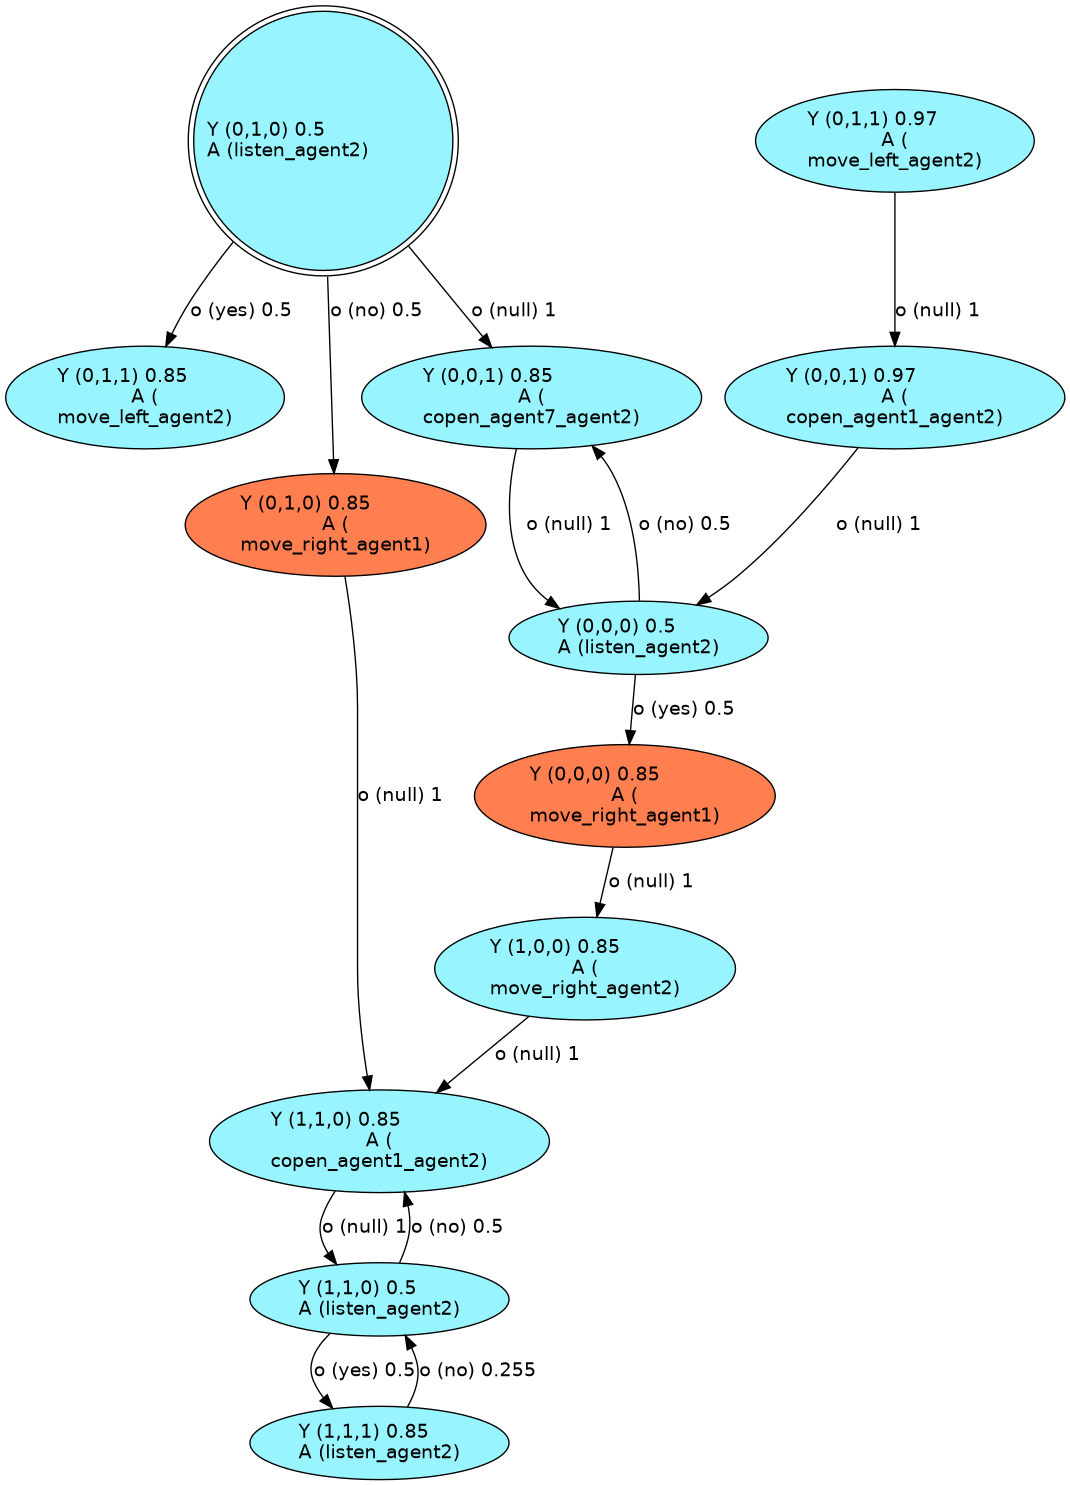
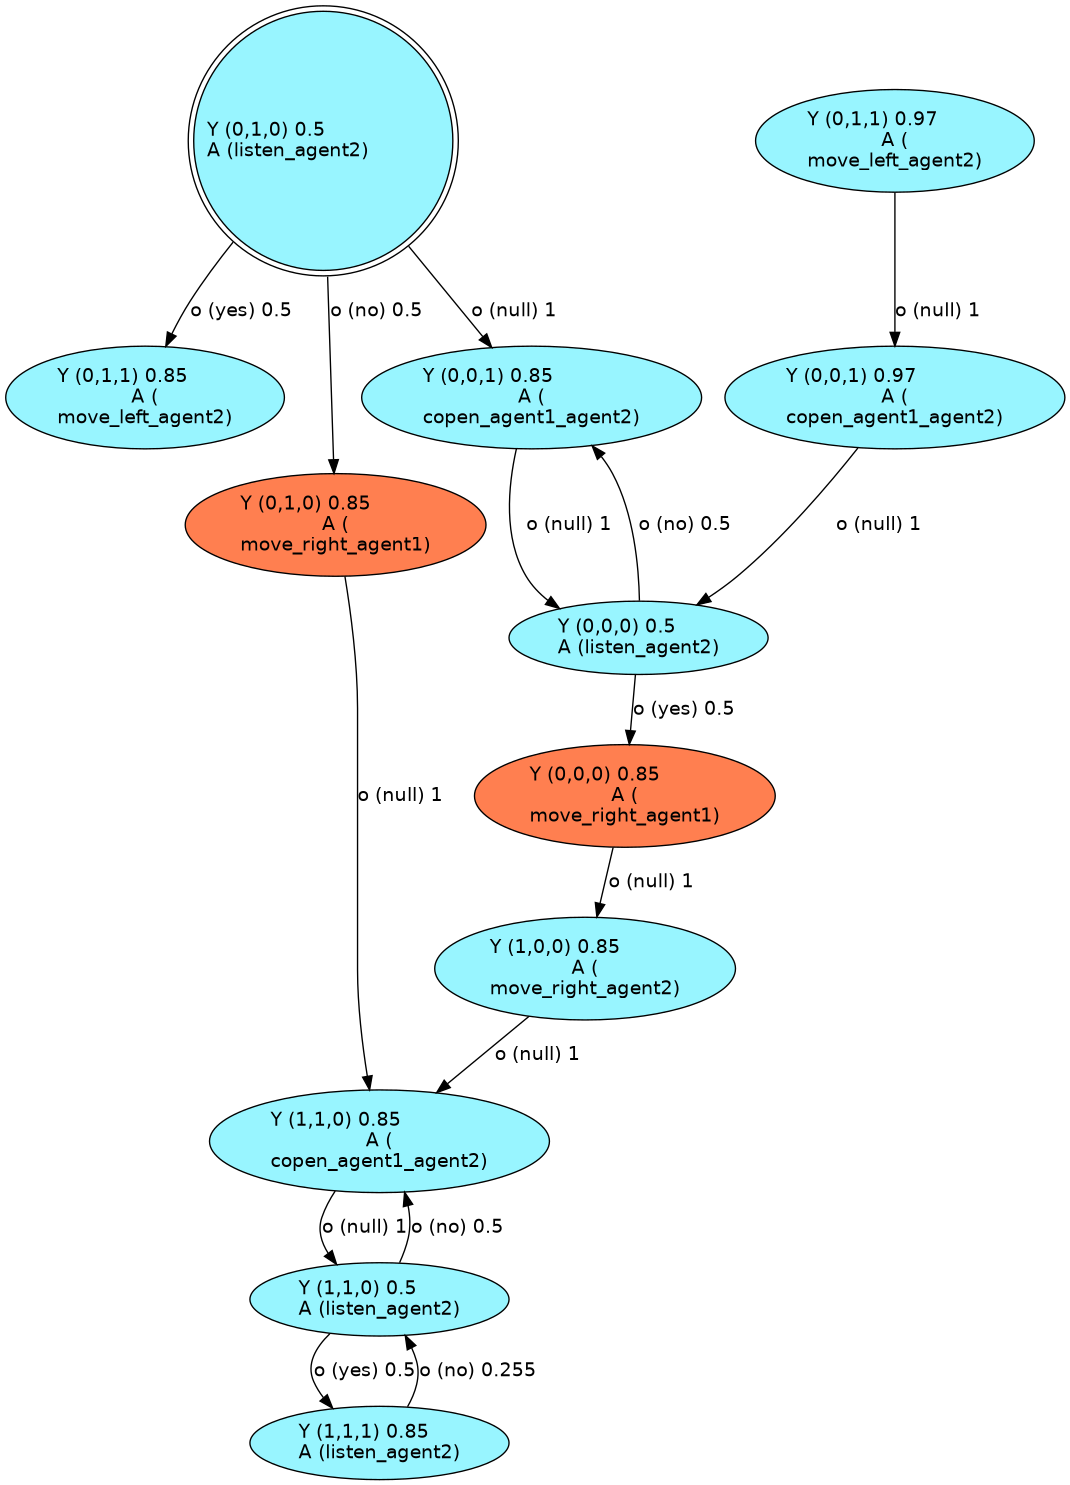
node "Y (0,0,1) 0.85 A ( copen_agent7_agent2)": label "Y (0,0,1) 0.85 A ( copen_agent7_agent2)" -> "Y (0,0,1) 0.85 A ( copen_agent1_agent2)"
